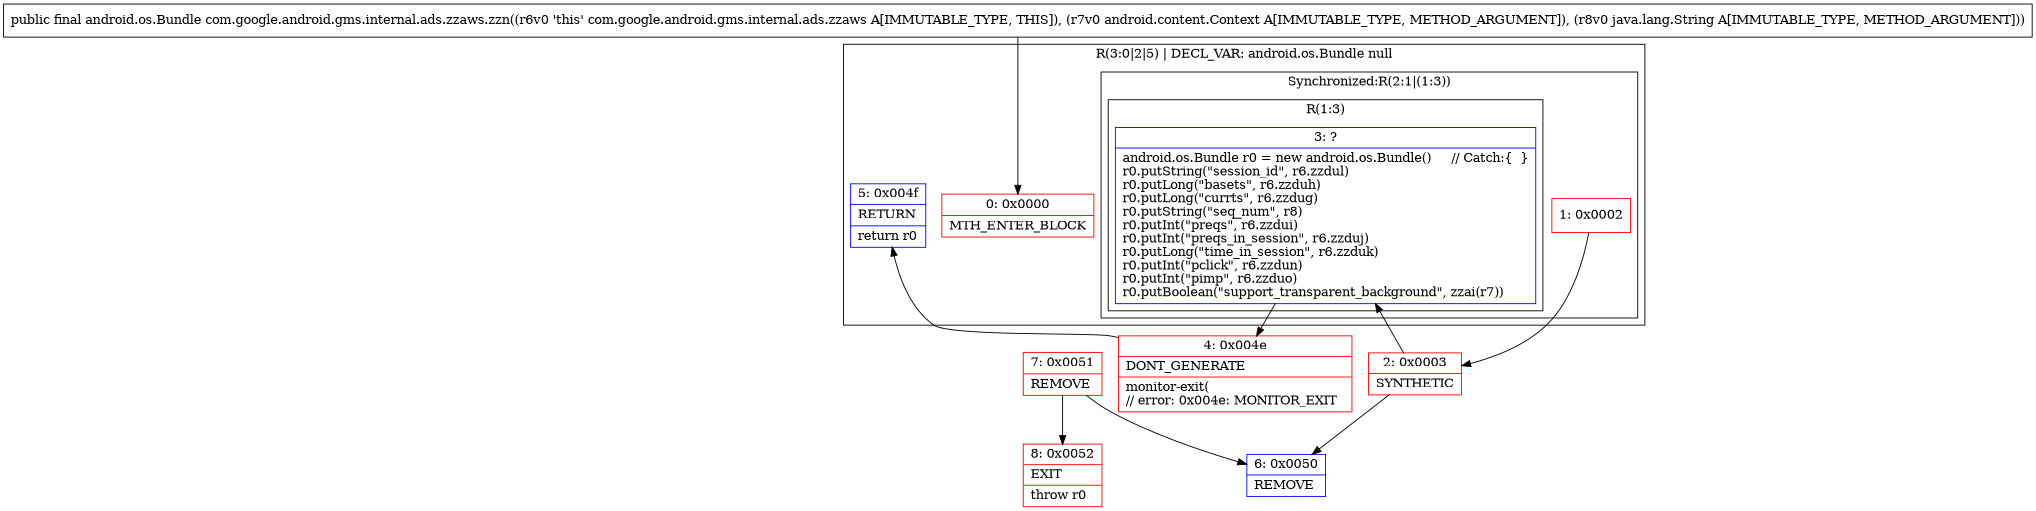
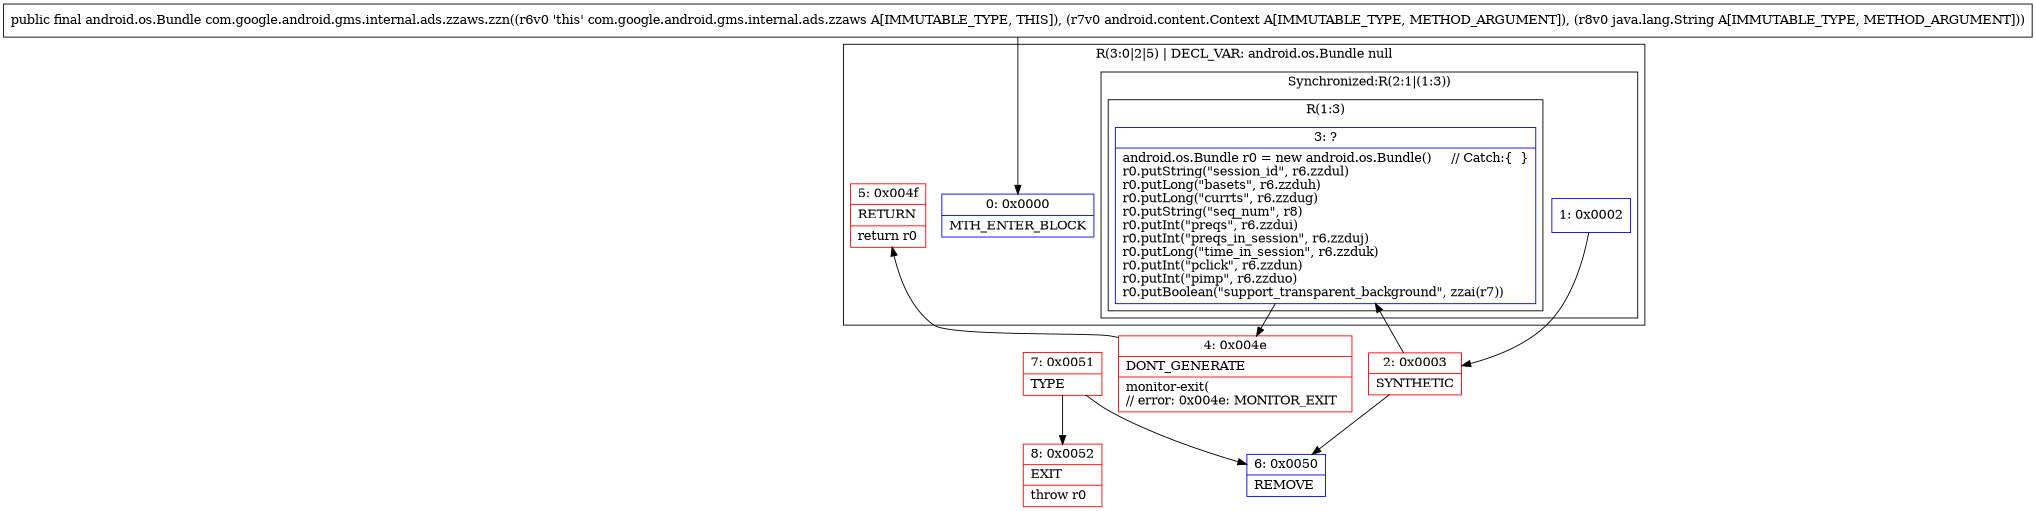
node "5: 0x004f": color blue -> red
node "0: 0x0000": color red -> blue
node "1: 0x0002": color red -> blue
node "7: 0x0051": text "REMOVE" -> "TYPE"
